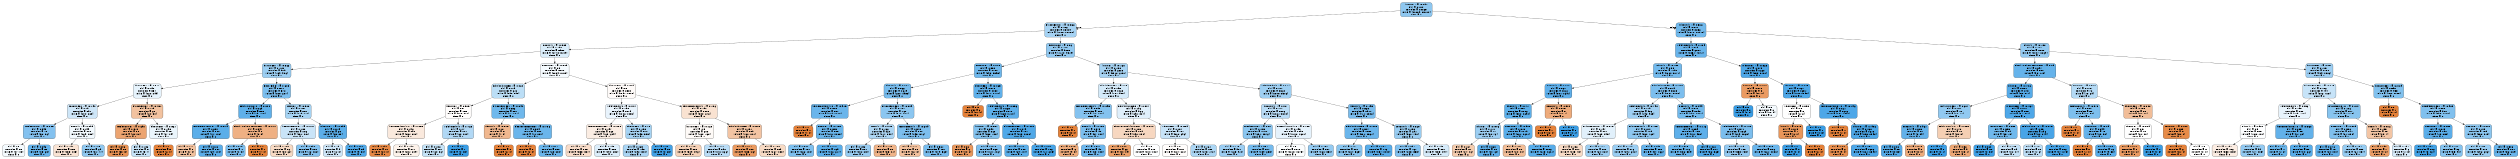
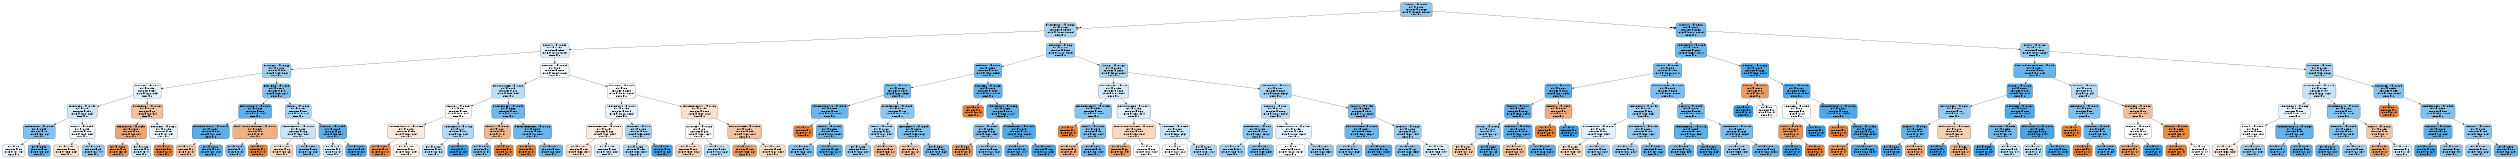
node "gini = 0.375 samples = 3 value = [1, 3] class = 1": added
node "gini = 0.467 samples = 27 value = [27, 16] class = 6": label "gini = 0.467 samples = 27 value = [27, 16] class = 6" -> "gini = 0.467 samples = 27 value = [27, 16] class = 0"
